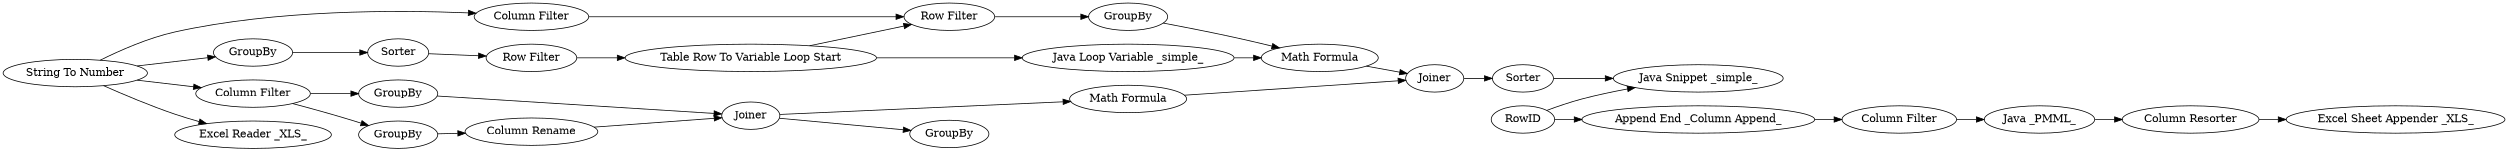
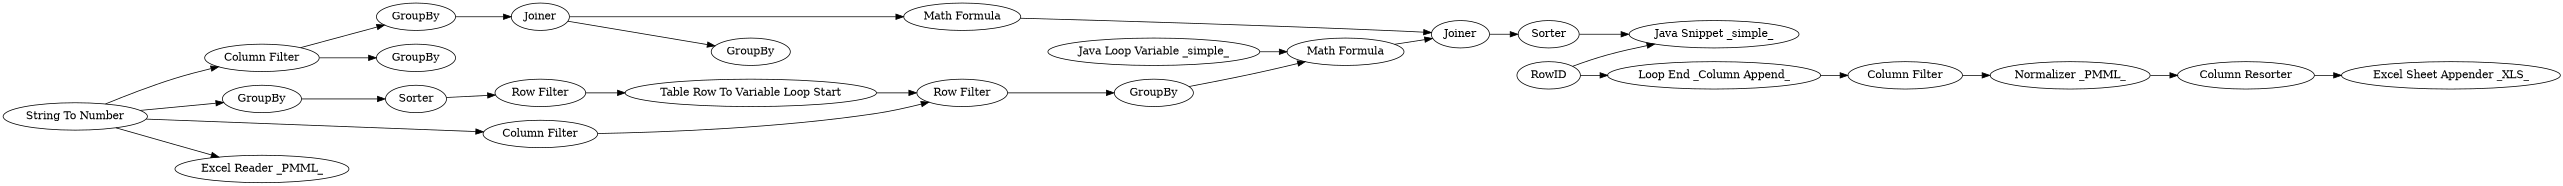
edge "Table Row To Variable Loop Start" -> "Java Loop Variable _simple_": removed
node "Append End _Column Append_": label "Append End _Column Append_" -> "Loop End _Column Append_"
node "Java _PMML_": label "Java _PMML_" -> "Normalizer _PMML_"
node "Column Rename": removed
node "Excel Reader _XLS_": label "Excel Reader _XLS_" -> "Excel Reader _PMML_"
